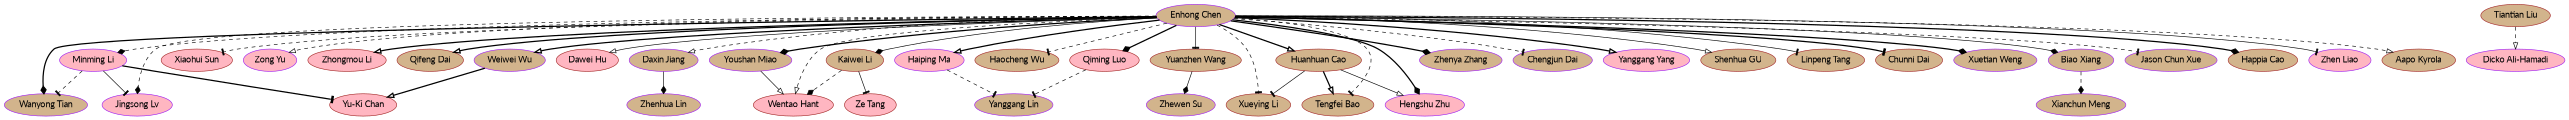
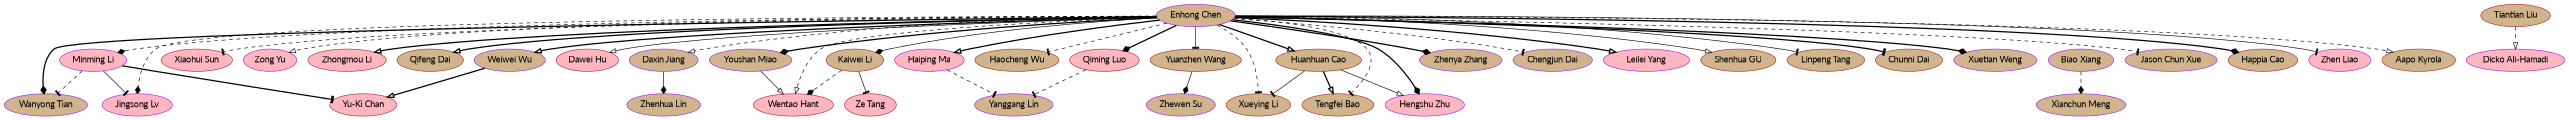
edge "Enhong Chen" -> "Biao Xiang": removed
node "Yanggang Yang": label "Yanggang Yang" -> "Leilei Yang"
